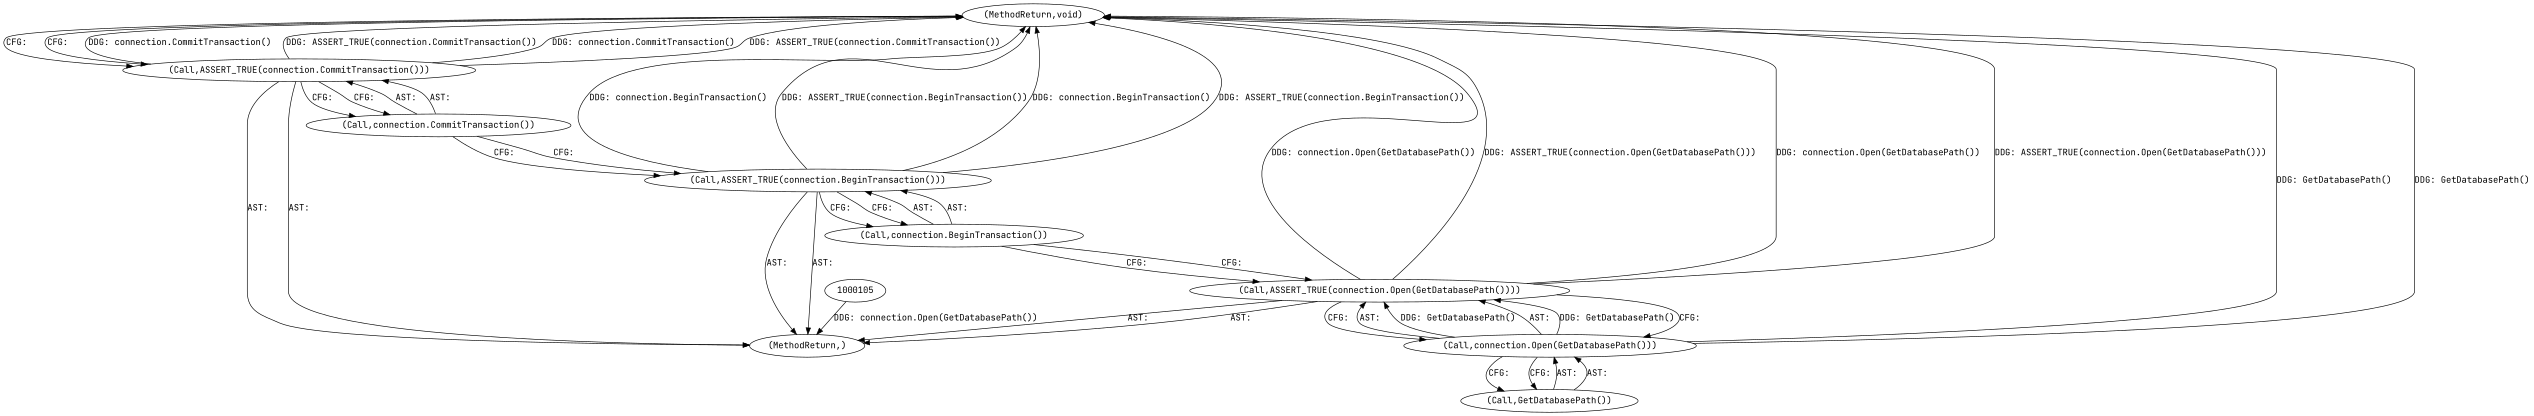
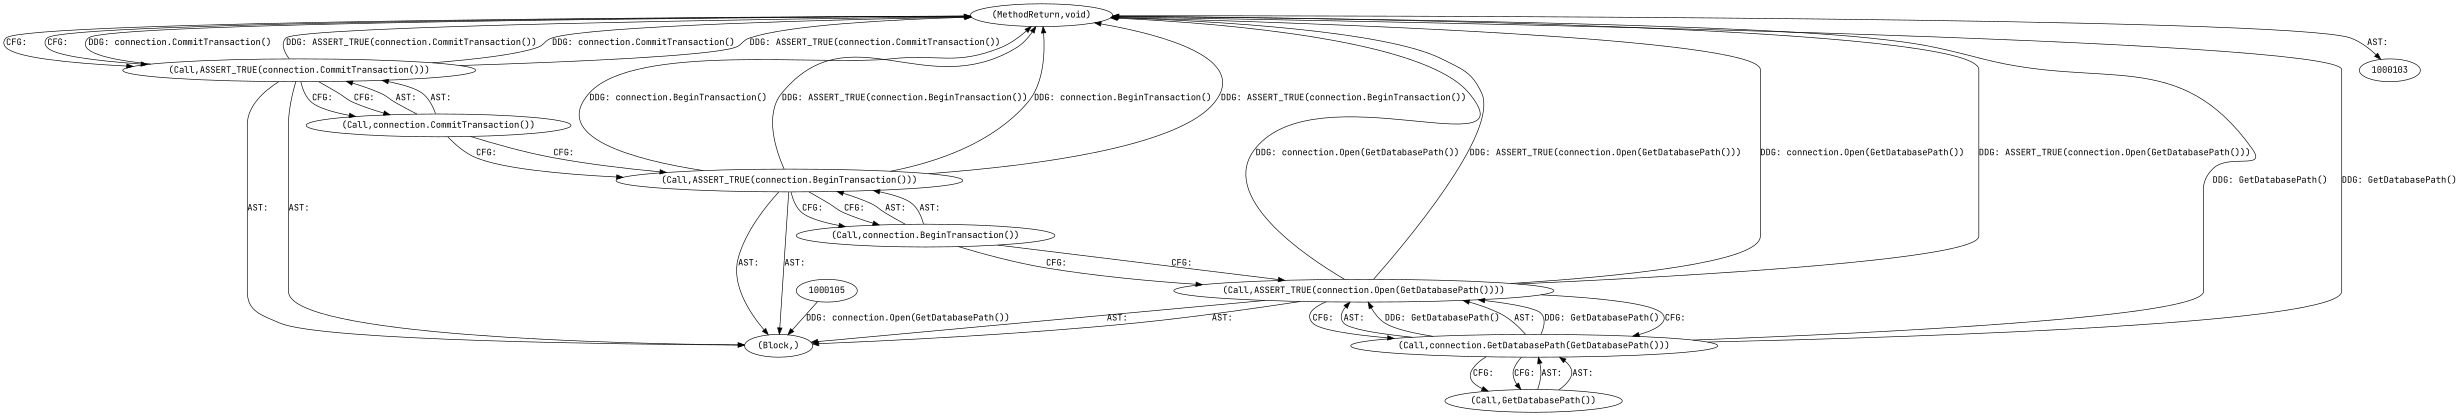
node "1000103": added
node "(MethodReturn,)": label "(MethodReturn,)" -> "(Block,)"
node "(Call,connection.Open(GetDatabasePath()))": label "(Call,connection.Open(GetDatabasePath()))" -> "(Call,connection.GetDatabasePath(GetDatabasePath()))"
